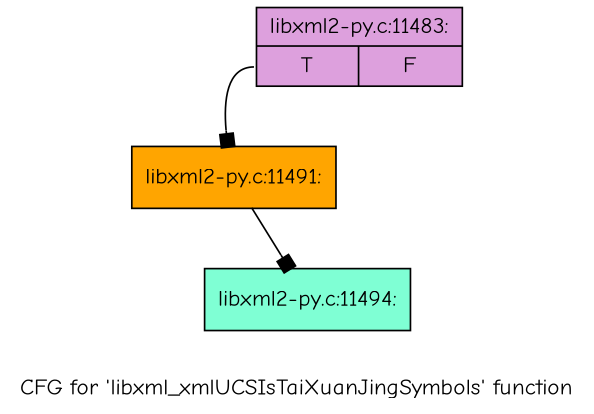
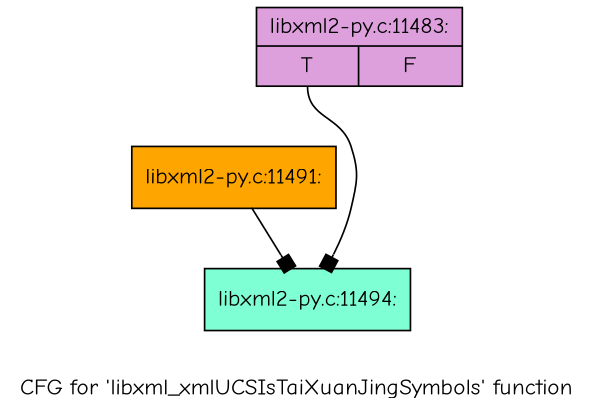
edge "libxml2-py.c:11483:" -> "libxml2-py.c:11491:": now "libxml2-py.c:11483:" -> "libxml2-py.c:11494:"
